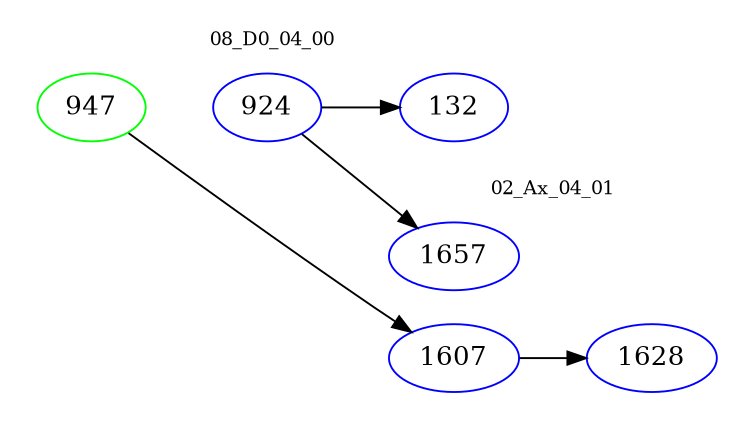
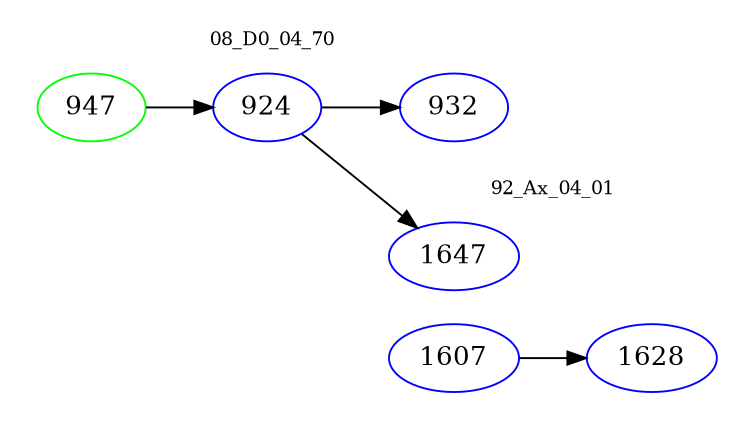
cluster "08_D0_04_00": label "08_D0_04_00" -> "08_D0_04_70"
node "132": label "132" -> "932"
cluster "02_Ax_04_01": label "02_Ax_04_01" -> "92_Ax_04_01"
edge "947" -> "1607": now "947" -> "924"
node "1657": label "1657" -> "1647"
